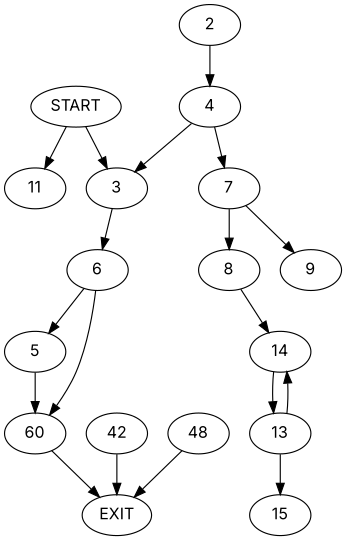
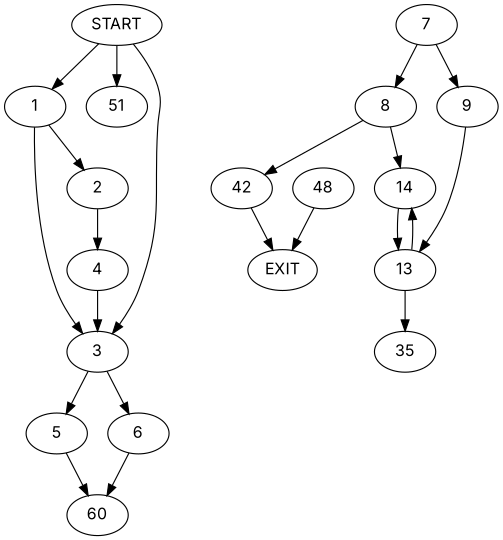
node "1": added
edge "4" -> "7": removed
edge "8" -> "42": added
edge "9" -> "13": added
node "11": label "11" -> "51"
edge "6" -> "5": now "3" -> "5"
edge "60" -> "EXIT": removed
node "15": label "15" -> "35"
